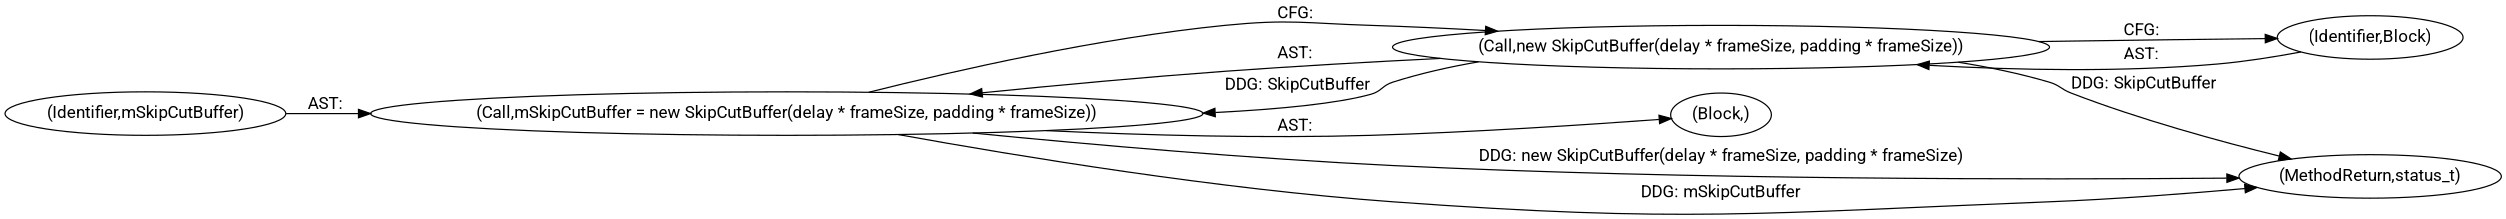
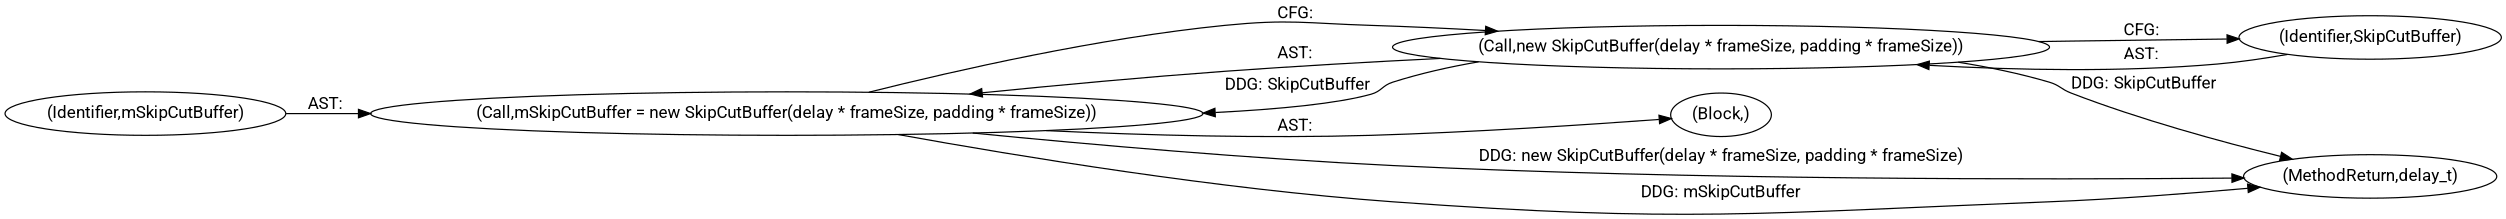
node "(Identifier,Block)": label "(Identifier,Block)" -> "(Identifier,SkipCutBuffer)"
node "(MethodReturn,status_t)": label "(MethodReturn,status_t)" -> "(MethodReturn,delay_t)"
